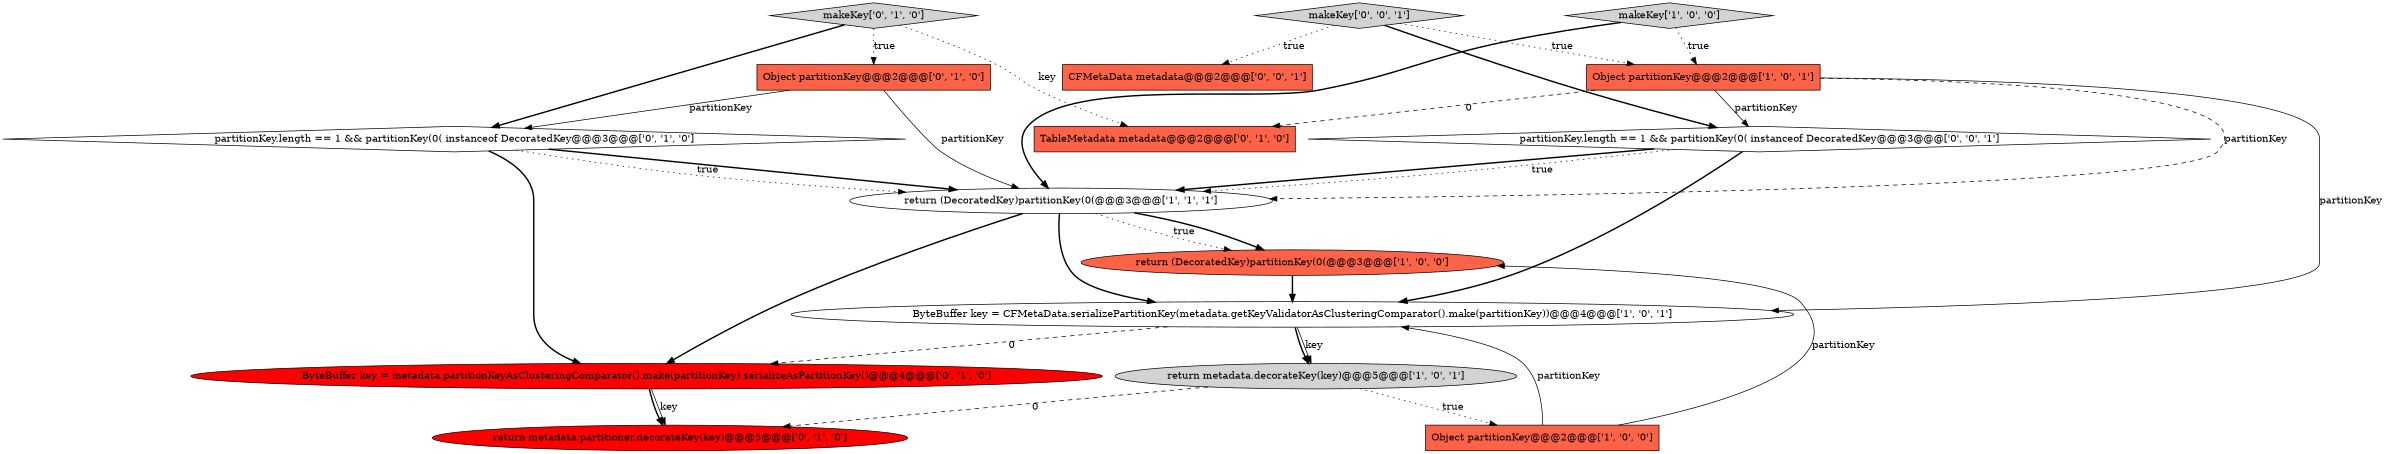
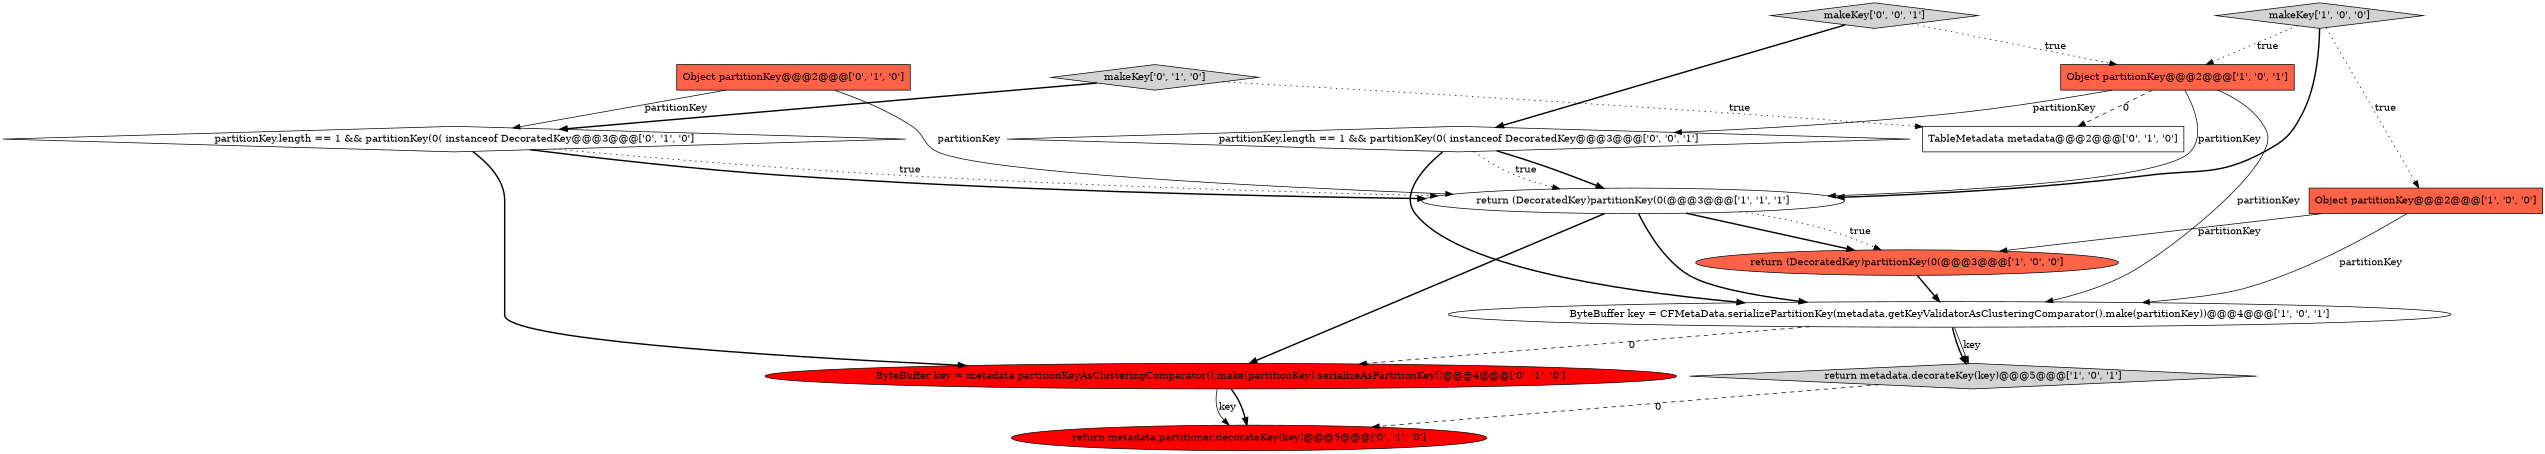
edge "makeKey['0', '1', '0']" -> "Object partitionKey@@@2@@@['0', '1', '0']": removed, label "true"
edge "makeKey['0', '1', '0']" -> "TableMetadata metadata@@@2@@@['0', '1', '0']": label "key" -> "true"
node "CFMetaData metadata@@@2@@@['0', '0', '1']": removed
node "TableMetadata metadata@@@2@@@['0', '1', '0']": fillcolor tomato -> white
edge "Object partitionKey@@@2@@@['1', '0', '1']" -> "return (DecoratedKey)partitionKey(0(@@@3@@@['1', '1', '1']": style dashed -> solid
node "return metadata.decorateKey(key)@@@5@@@['1', '0', '1']": shape ellipse -> diamond
edge "return metadata.decorateKey(key)@@@5@@@['1', '0', '1']" -> "Object partitionKey@@@2@@@['1', '0', '0']": now "makeKey['1', '0', '0']" -> "Object partitionKey@@@2@@@['1', '0', '0']"
